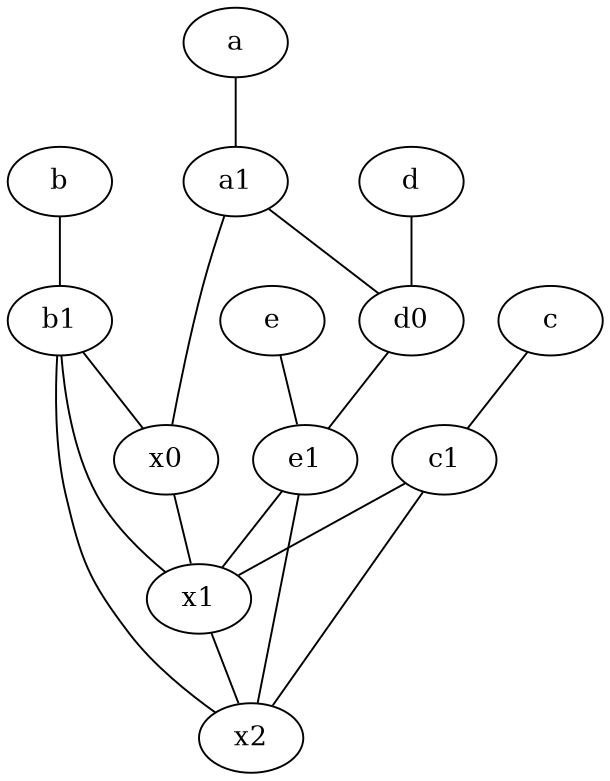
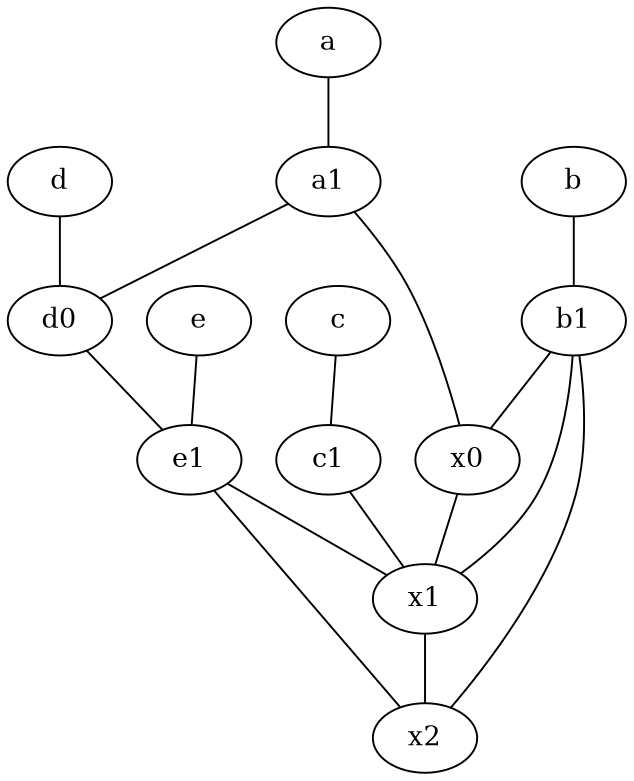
edge "c1" -- "x2": removed
